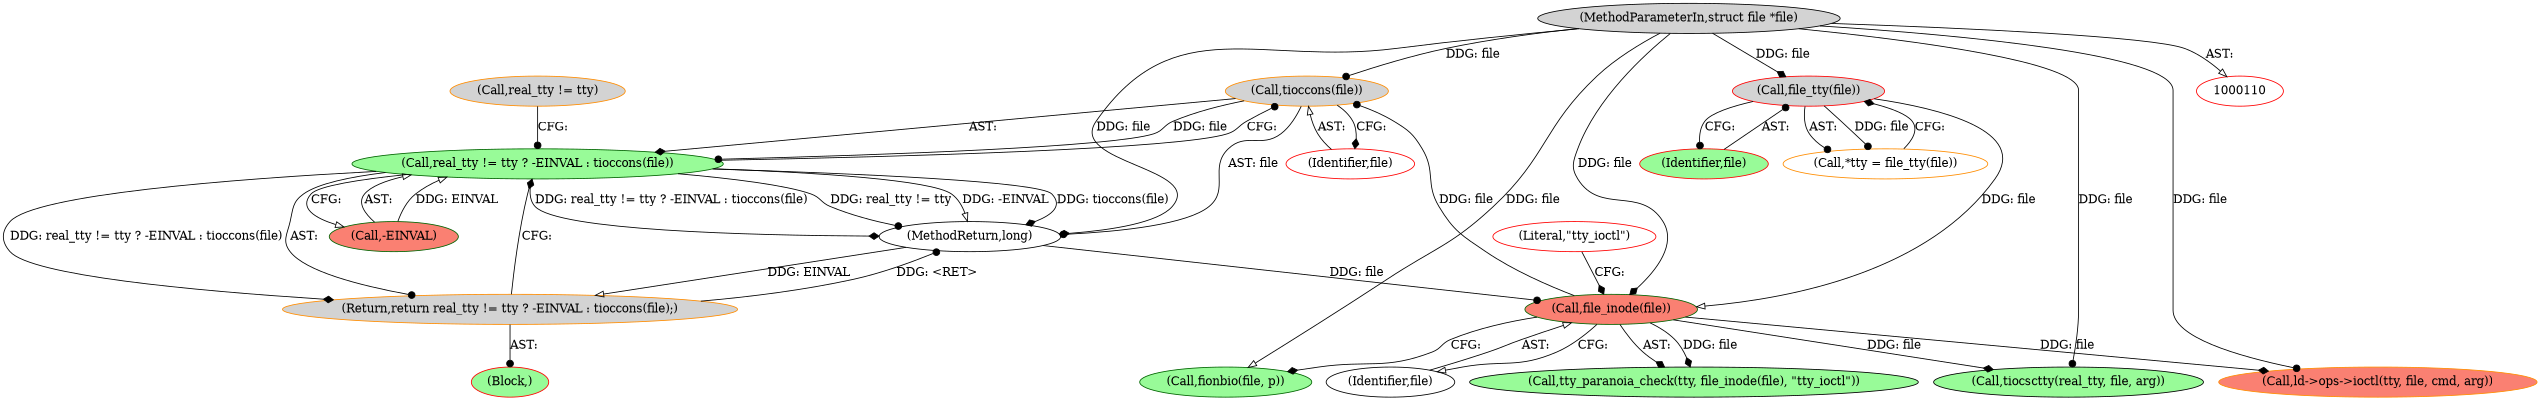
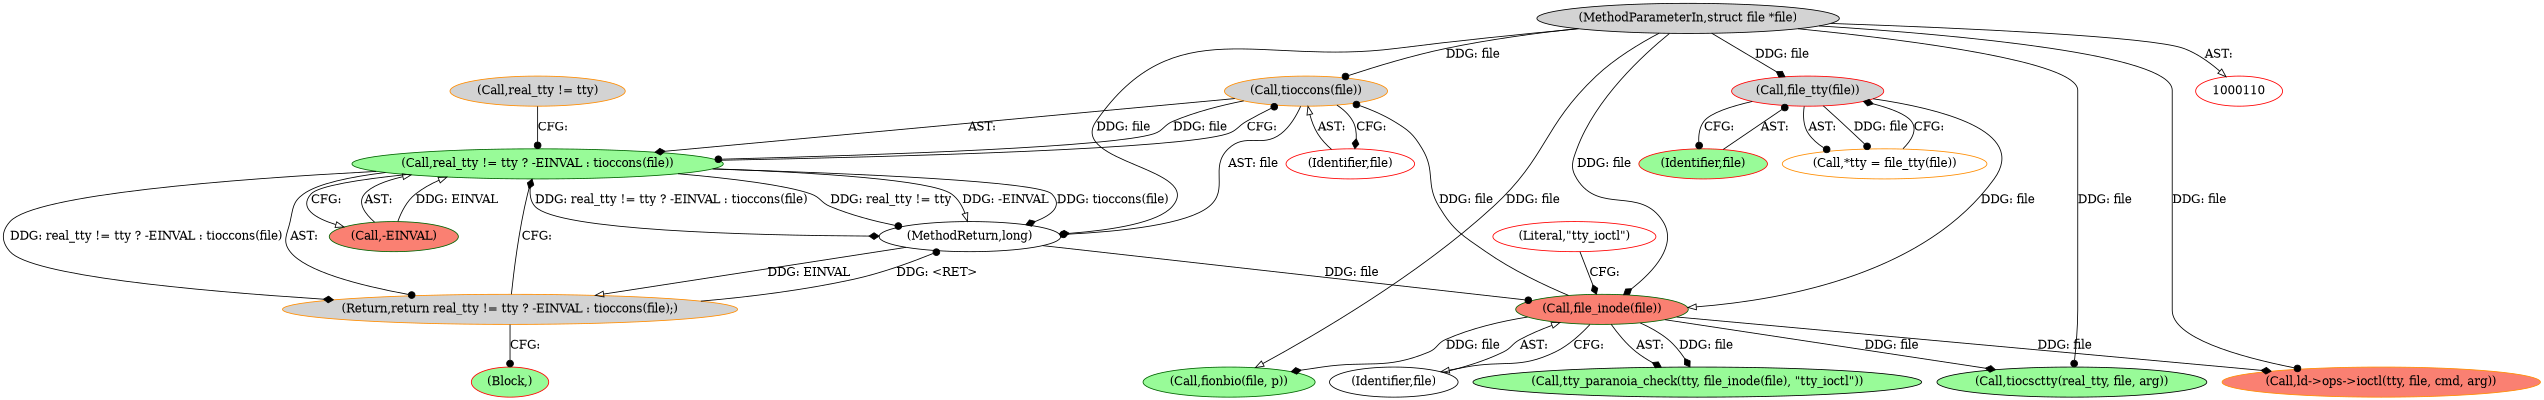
edge "(Return,return real_tty != tty ? -EINVAL : tioccons(file);)" -> "(Block,)": label "AST: " -> "CFG: "
edge "(Call,file_inode(file))" -> "(Call,fionbio(file, p))": label "CFG: " -> "DDG: file"
